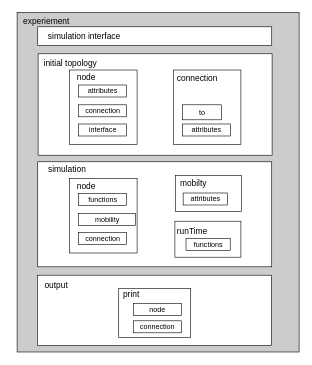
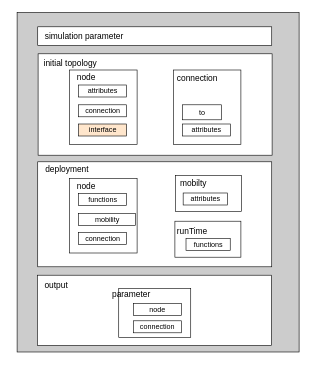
node "experiement": removed
node "simulation interface": label "simulation interface" -> "simulation parameter"
node "interface": fillcolor #ffffff -> #ffe6cc
node "simulation": label "simulation" -> "deployment"
node "print": label "print" -> "parameter"
